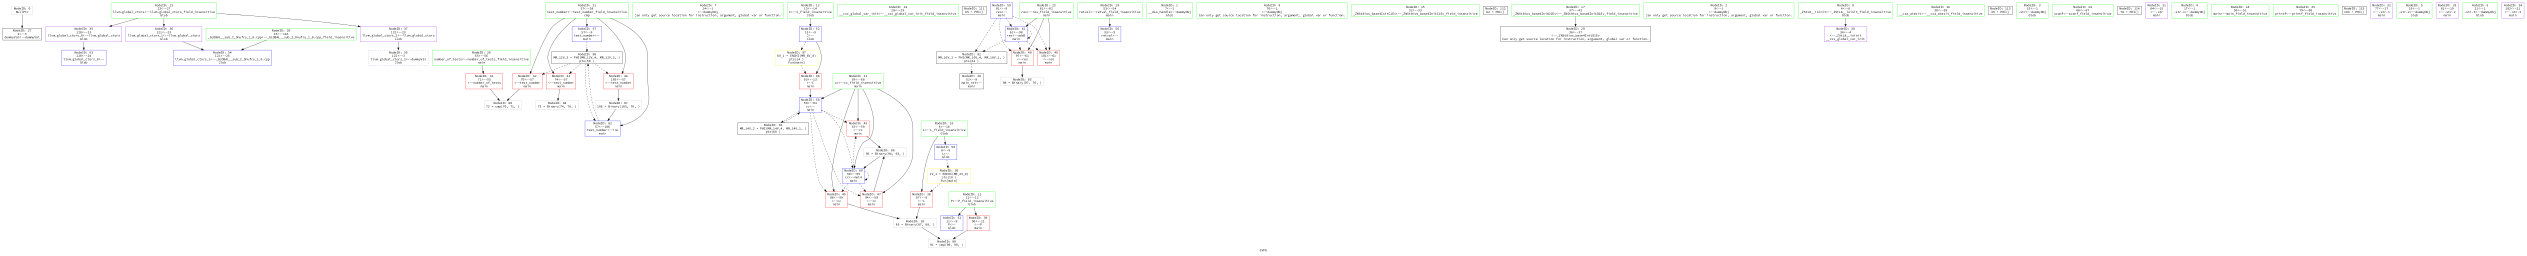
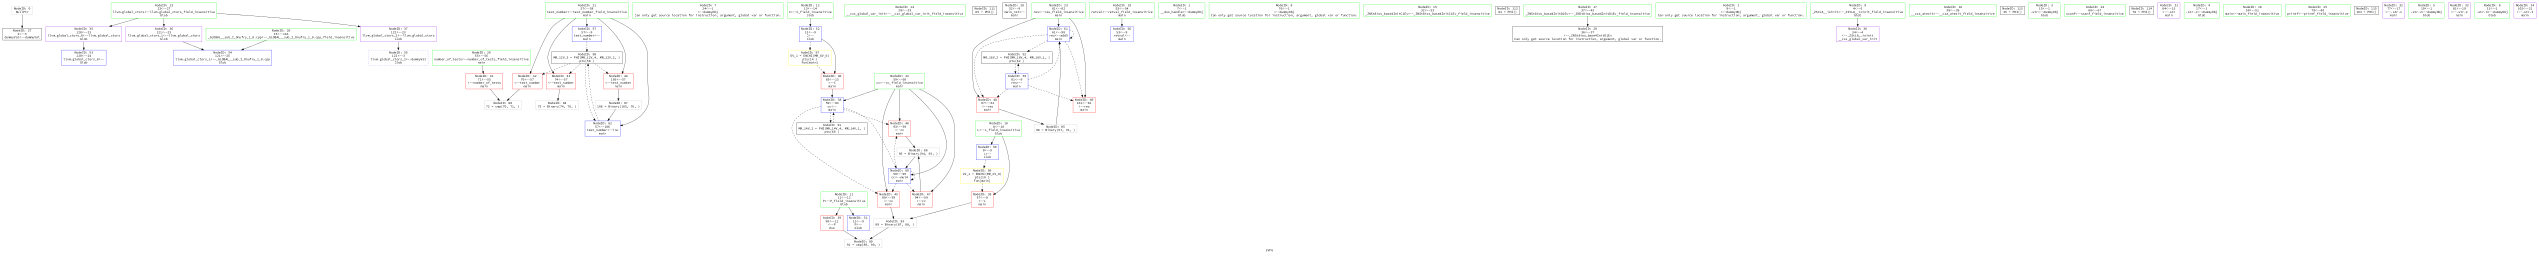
node "NodeID: 21": text "cmp" -> "main"
edge "NodeID: 92" -> "NodeID: 28": now "NodeID: 92" -> "NodeID: 59"
edge "NodeID: 85" -> "NodeID: 61": added
edge "NodeID: 58" -> "NodeID: 47": removed
node "NodeID: 39": text "main" -> "dso"
